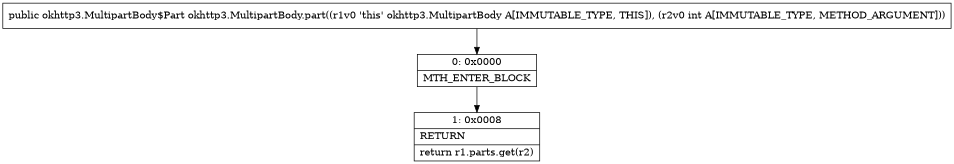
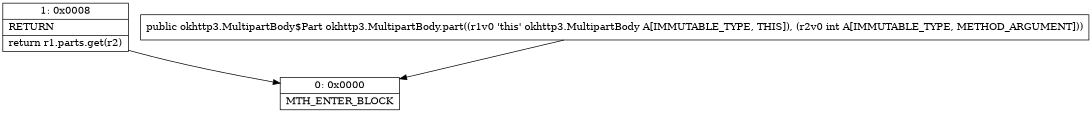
edge "0: 0x0000" -> "1: 0x0008": reversed
